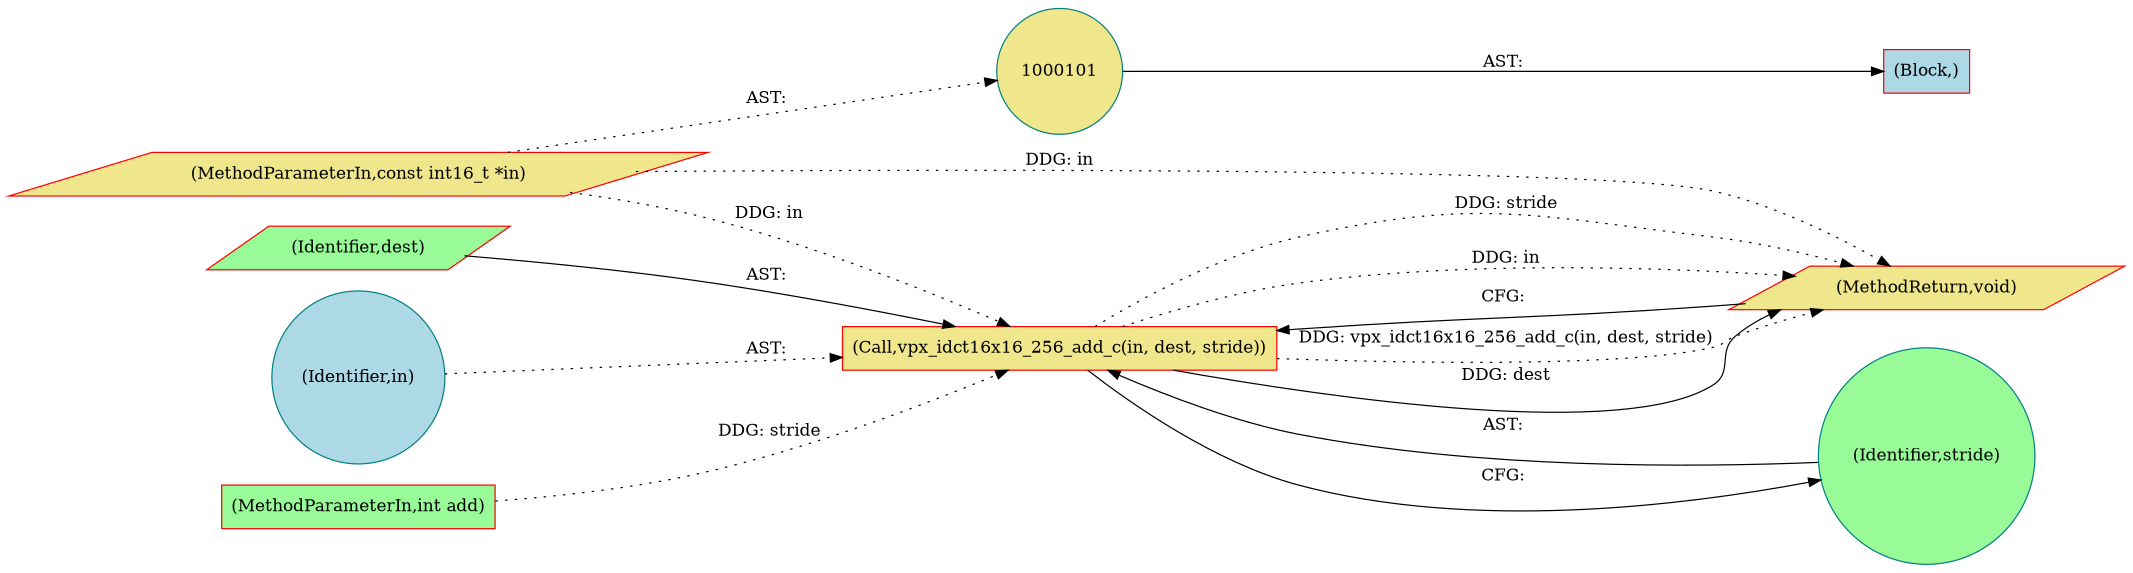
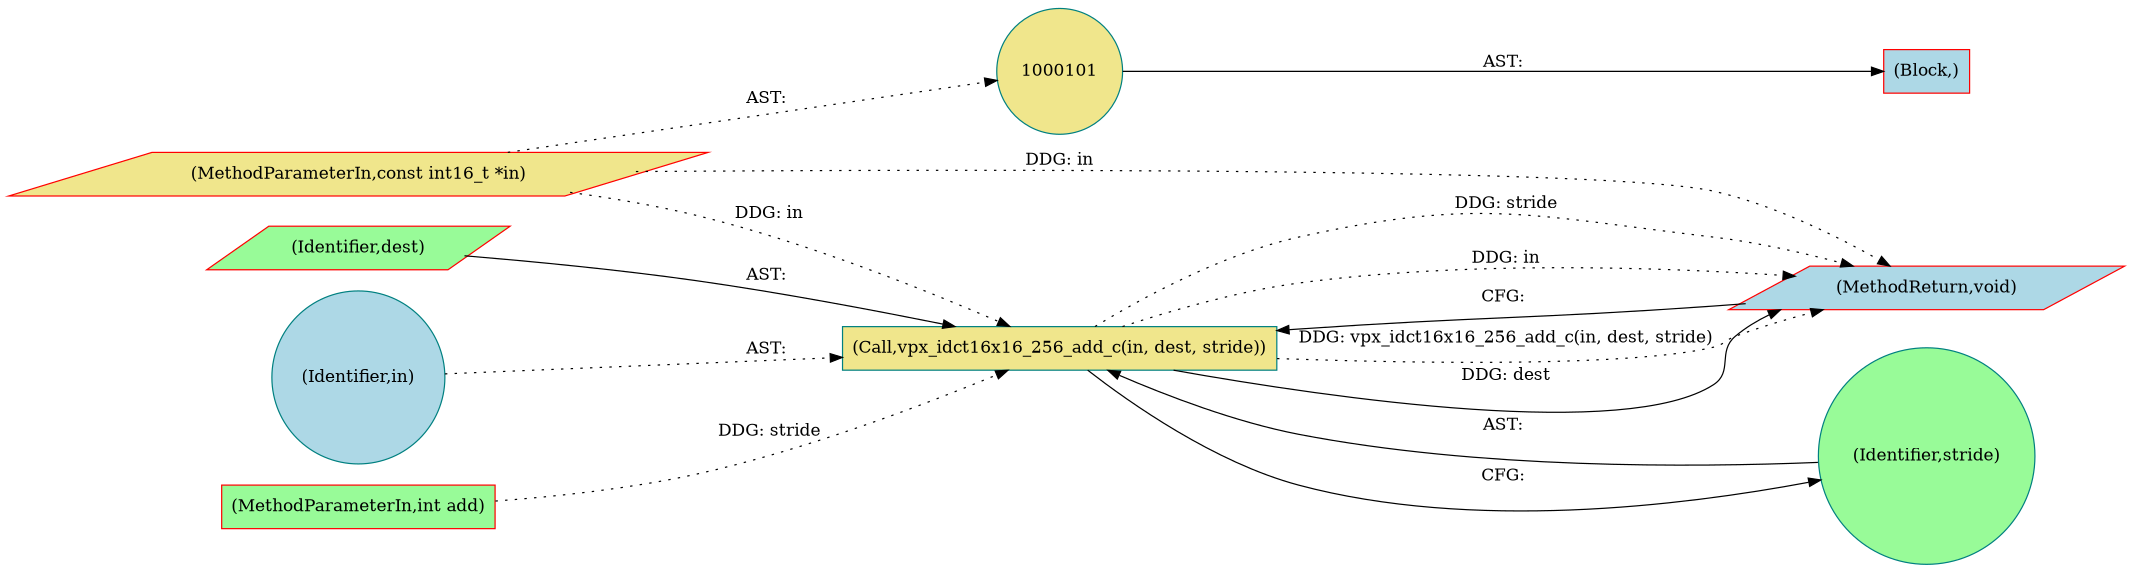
node "(MethodReturn,void)": fillcolor khaki -> lightblue
node "(Call,vpx_idct16x16_256_add_c(in, dest, stride))": color red -> teal
